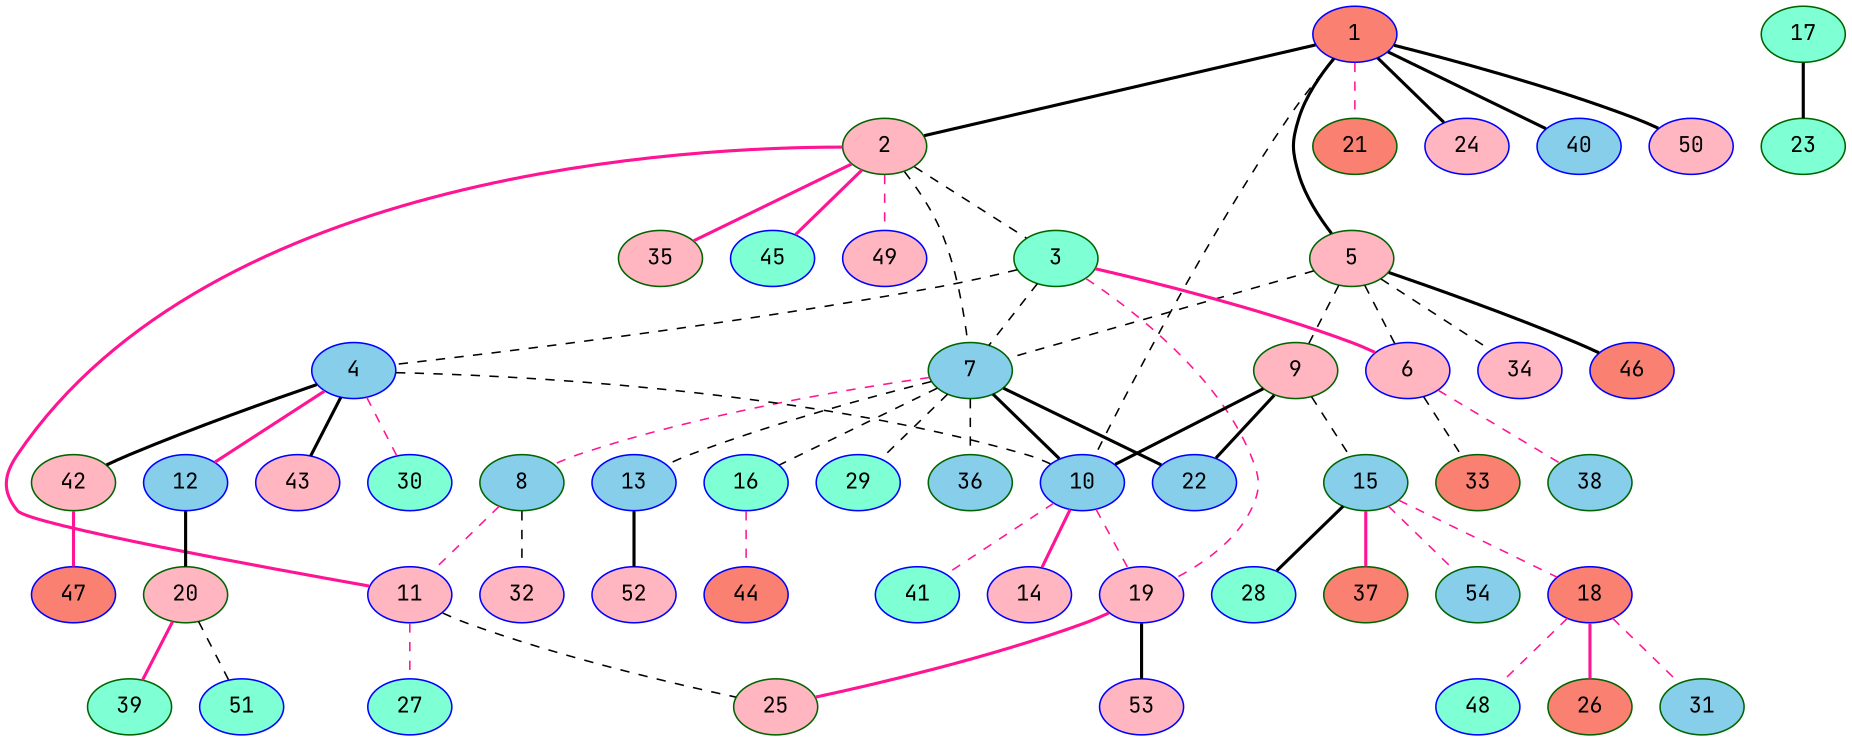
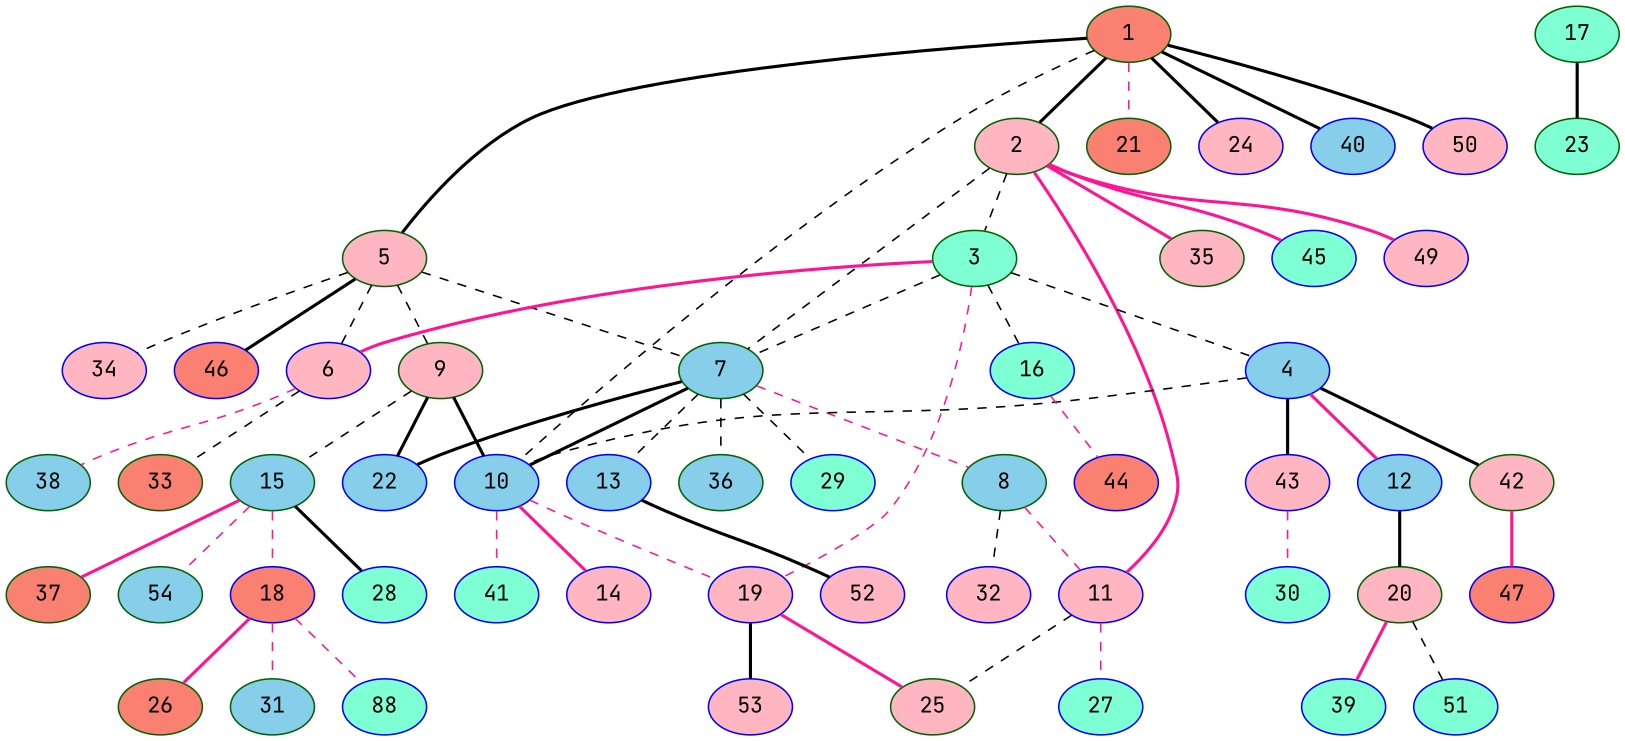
node "1": color blue -> darkgreen
edge "2" -- "49": style dashed -> bold
edge "4" -- "30": now "43" -- "30"
edge "7" -- "16": now "3" -- "16"
node "39": color darkgreen -> blue
node "48": label "48" -> "88"
